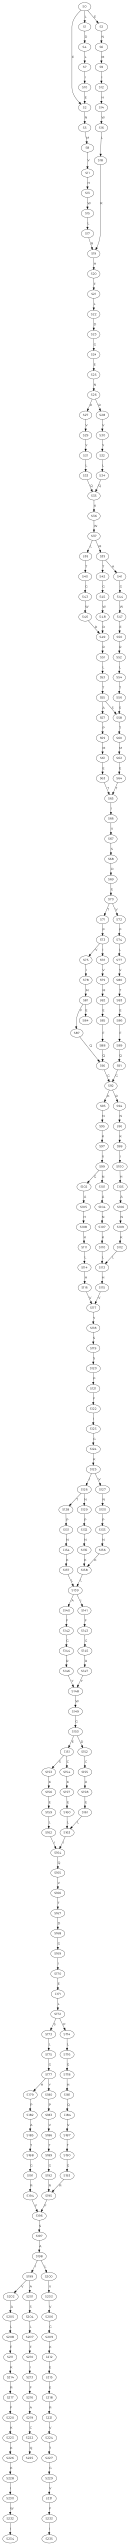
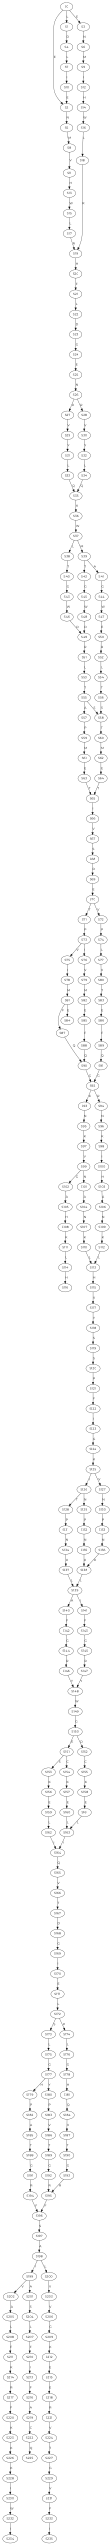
edge "S116" -> "S117": removed, label "V"
